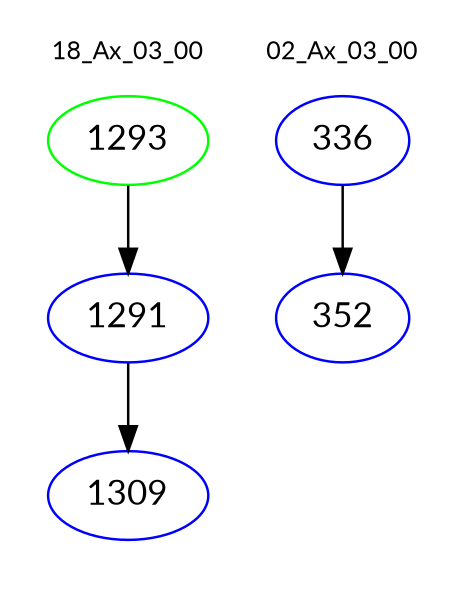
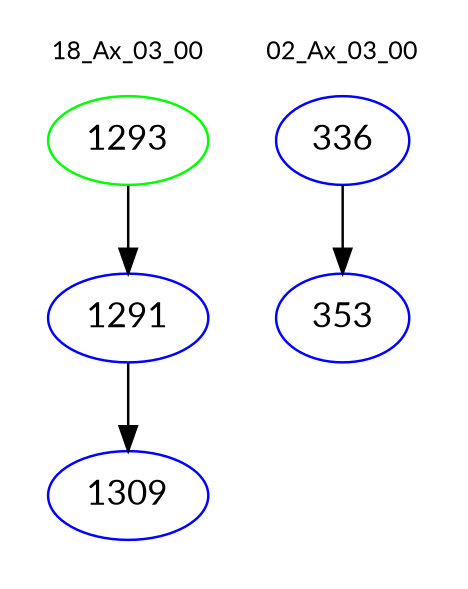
node "352": label "352" -> "353"
